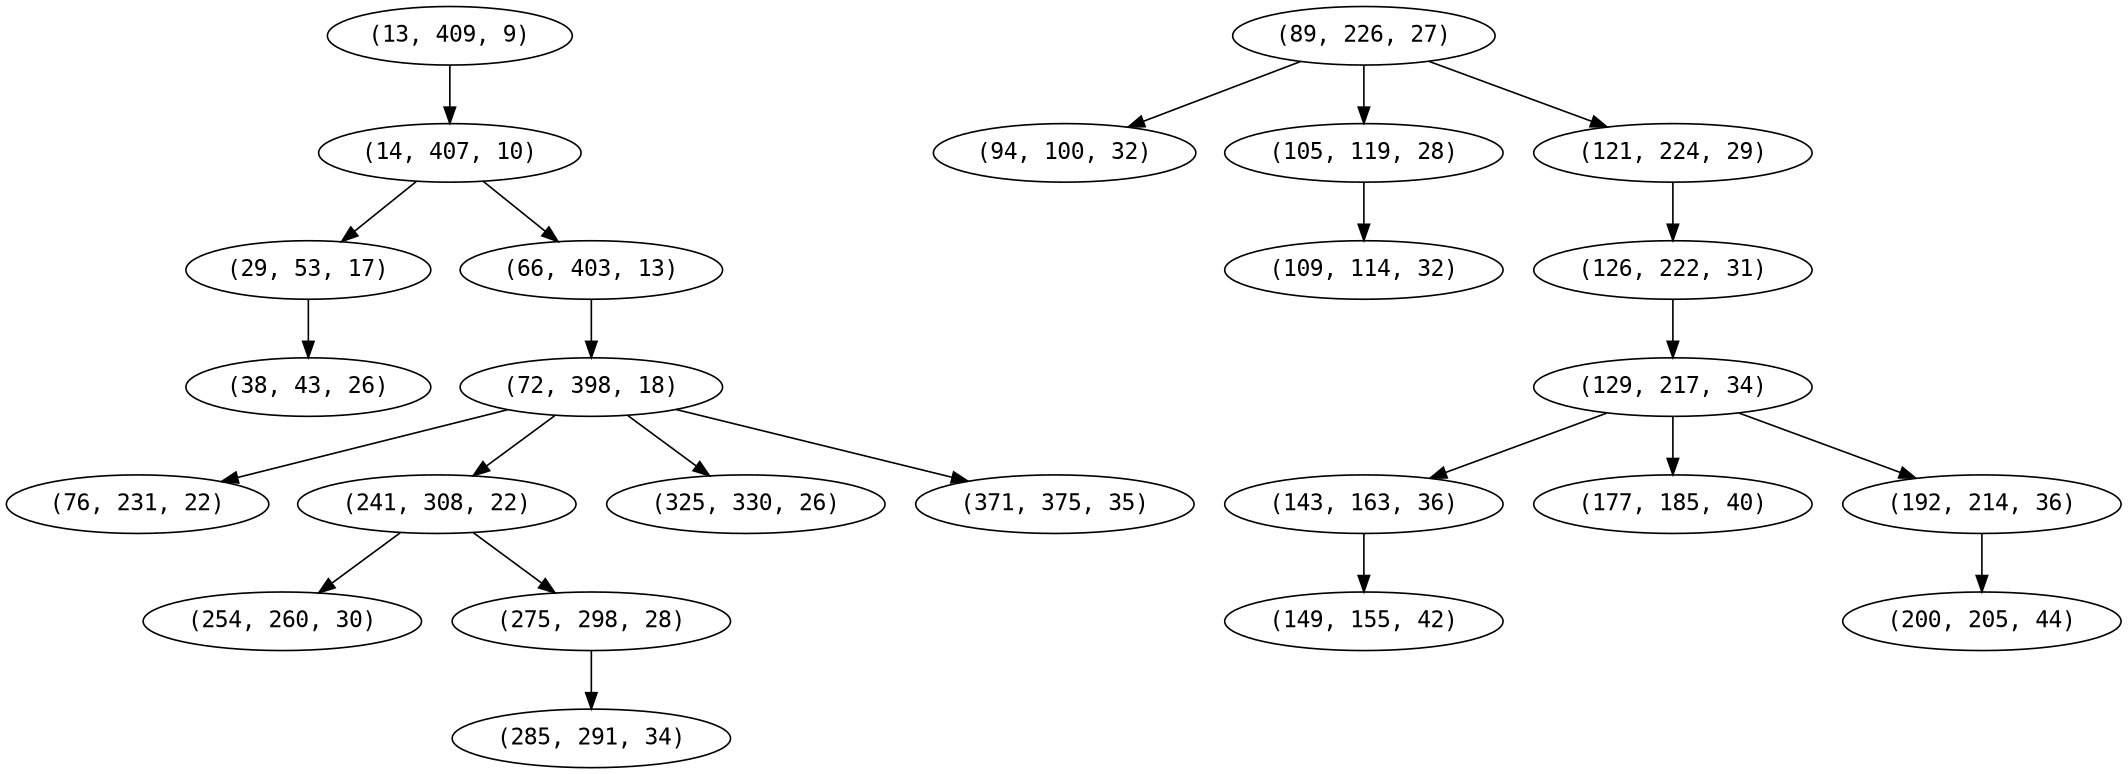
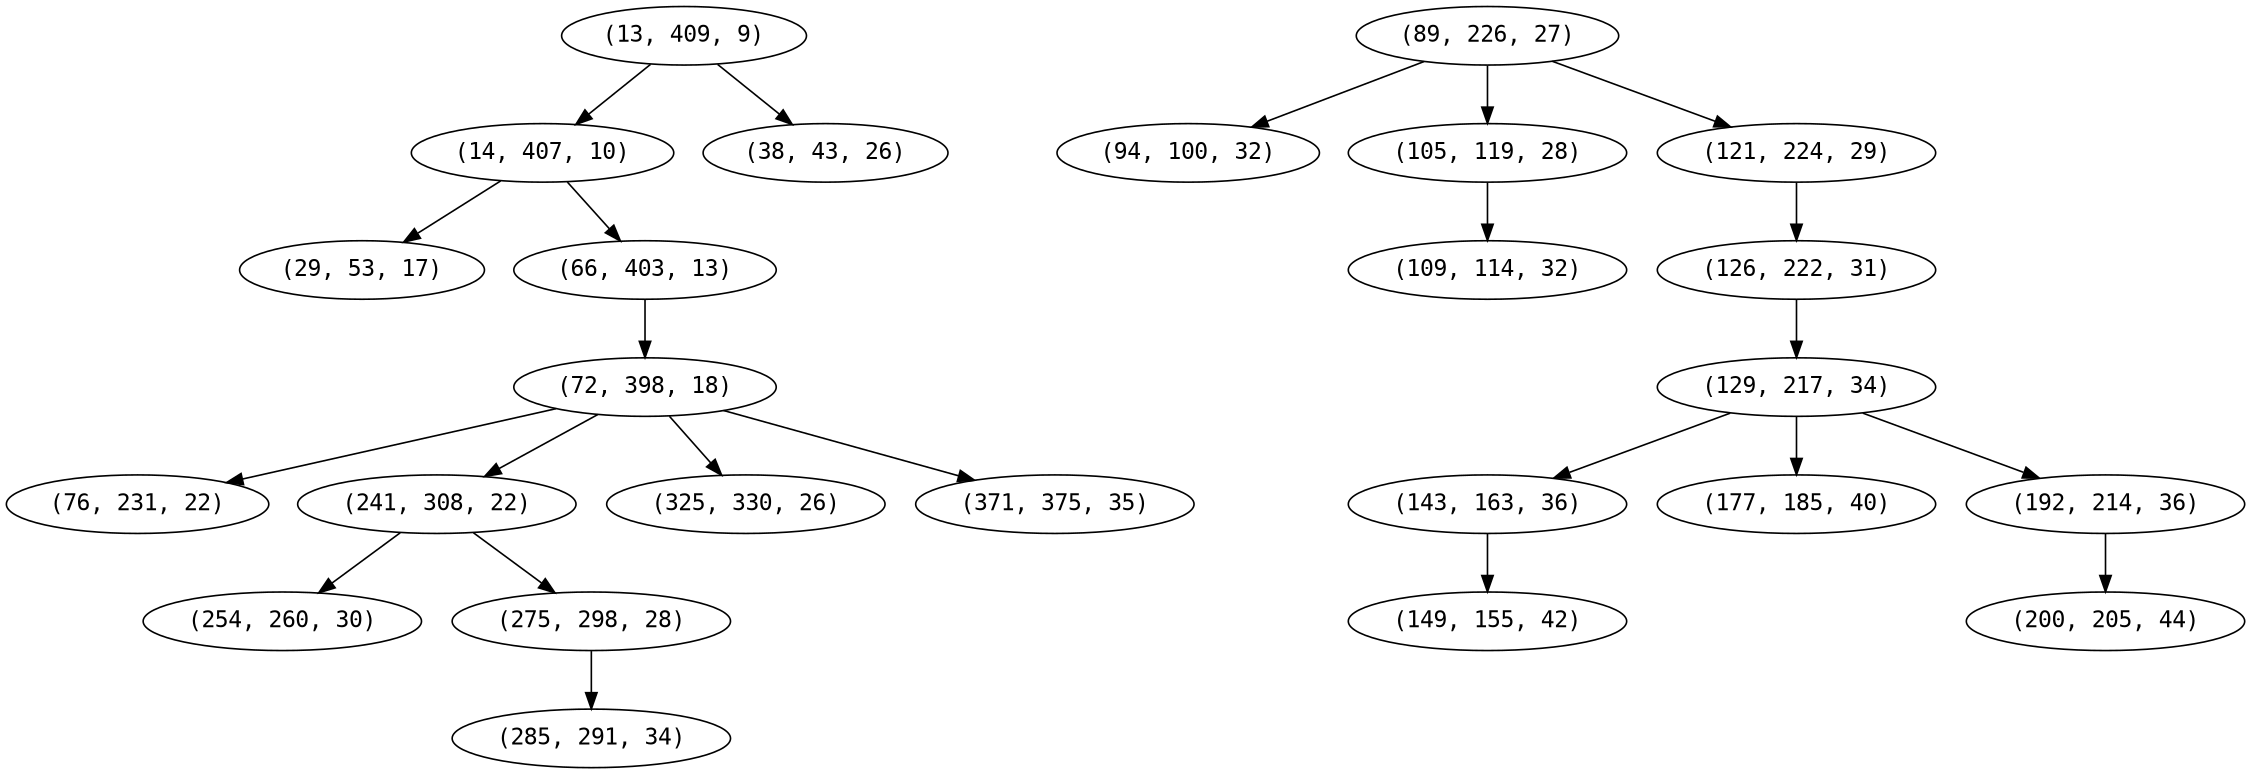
edge "(29, 53, 17)" -> "(38, 43, 26)": now "(13, 409, 9)" -> "(38, 43, 26)"
